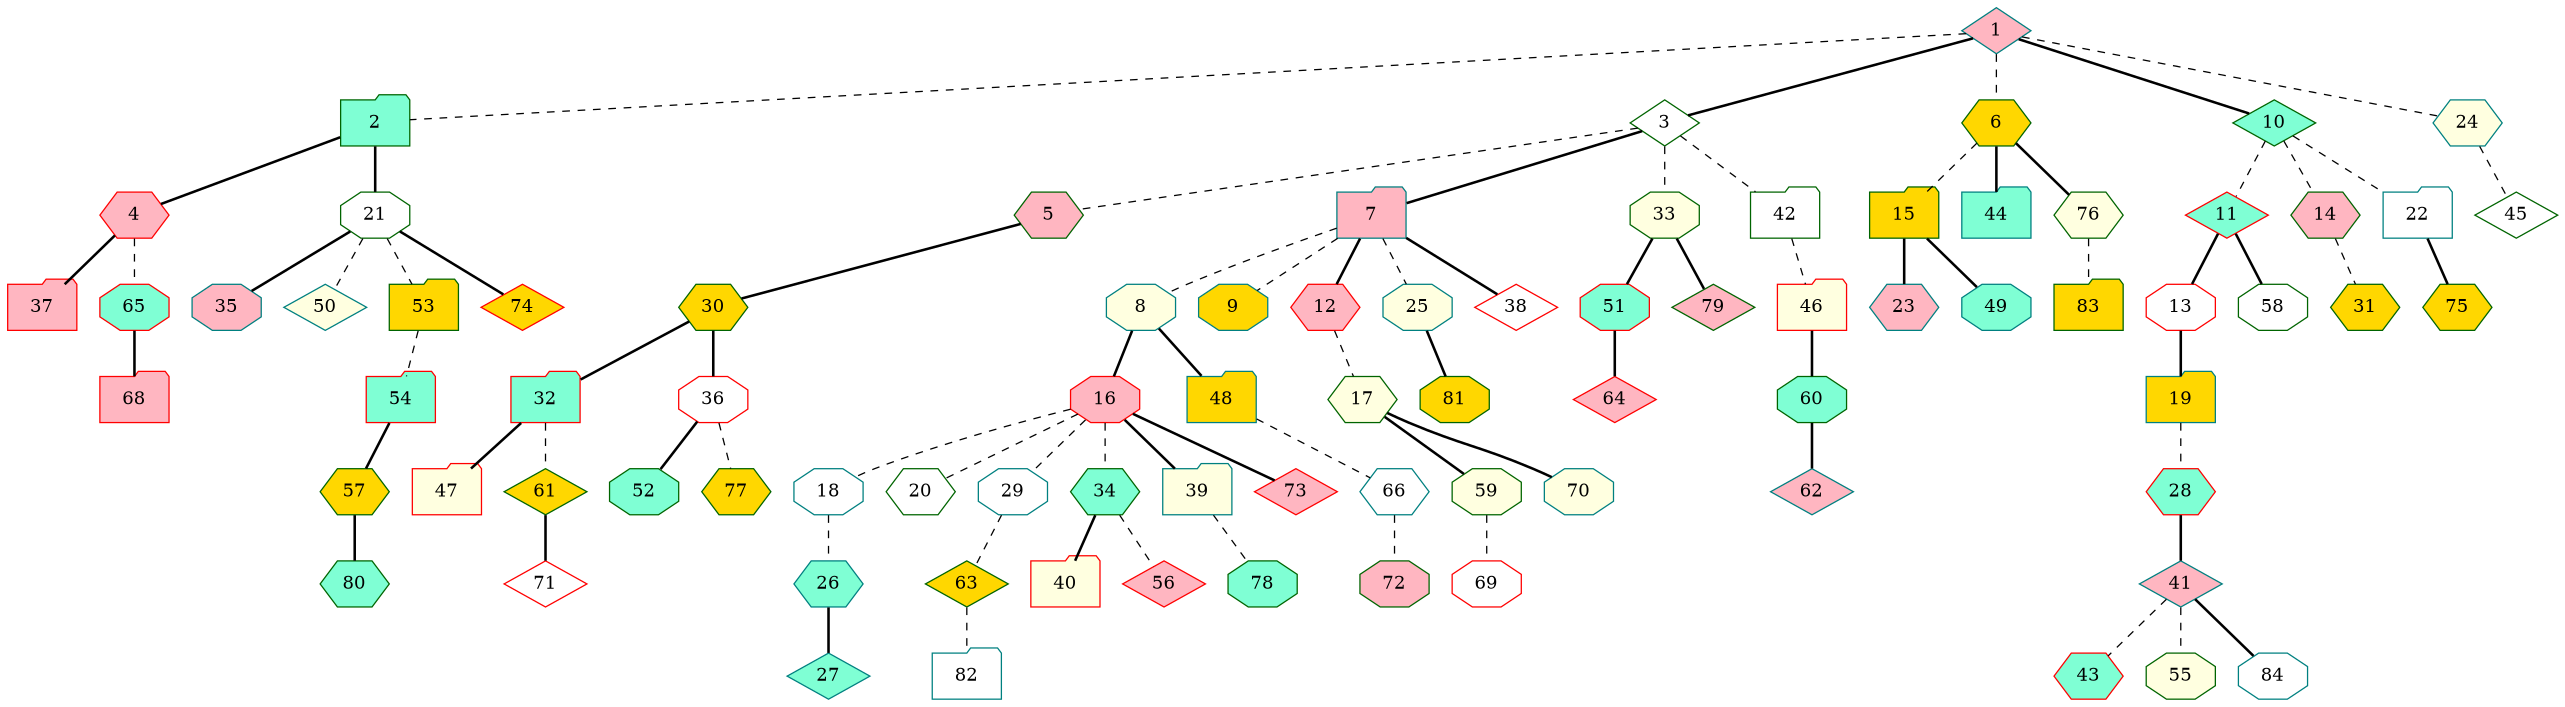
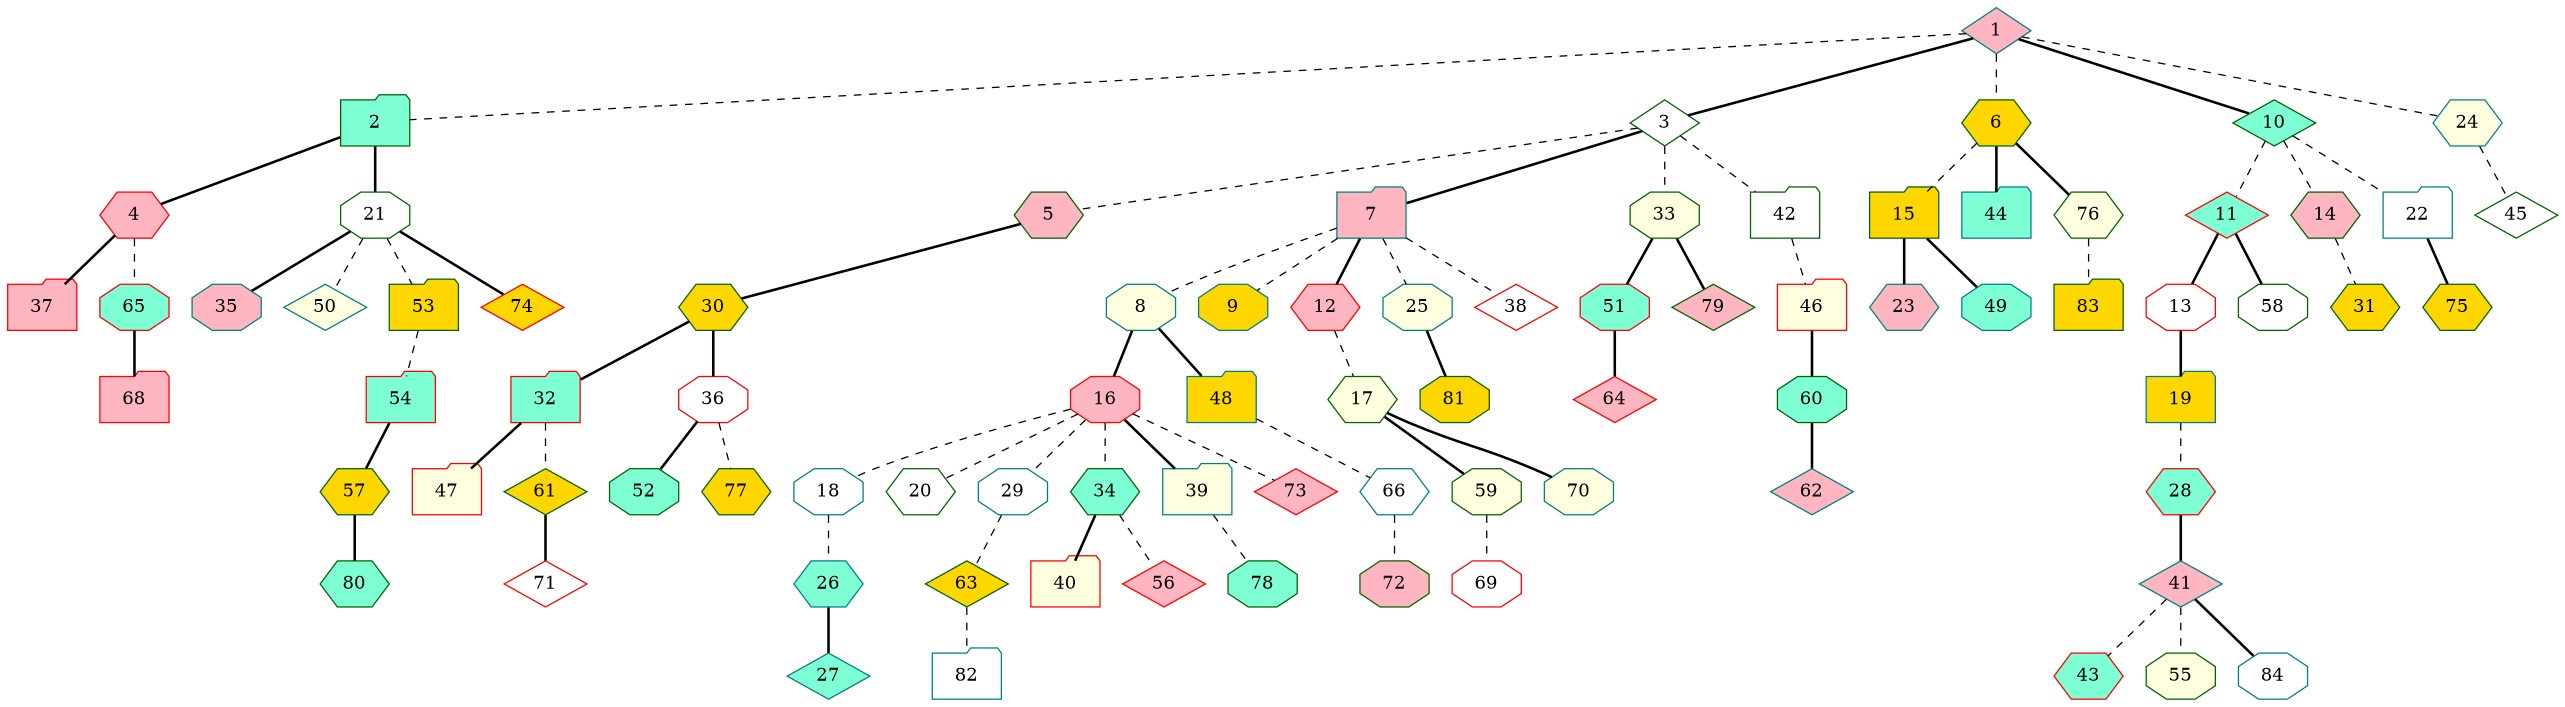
edge "7" -- "38": style bold -> dashed
edge "16" -- "73": style bold -> dashed
